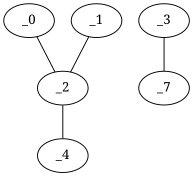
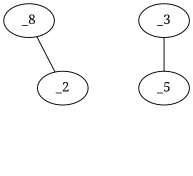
node "_0": label "_0" -> "_8"
node "_1": removed
node "_7": label "_7" -> "_5"
node "_4": removed
